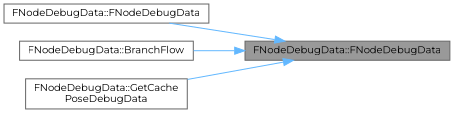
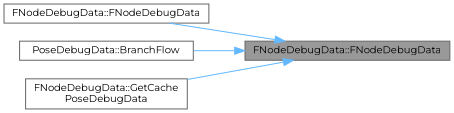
node "FNodeDebugData::BranchFlow": label "FNodeDebugData::BranchFlow" -> "PoseDebugData::BranchFlow"
